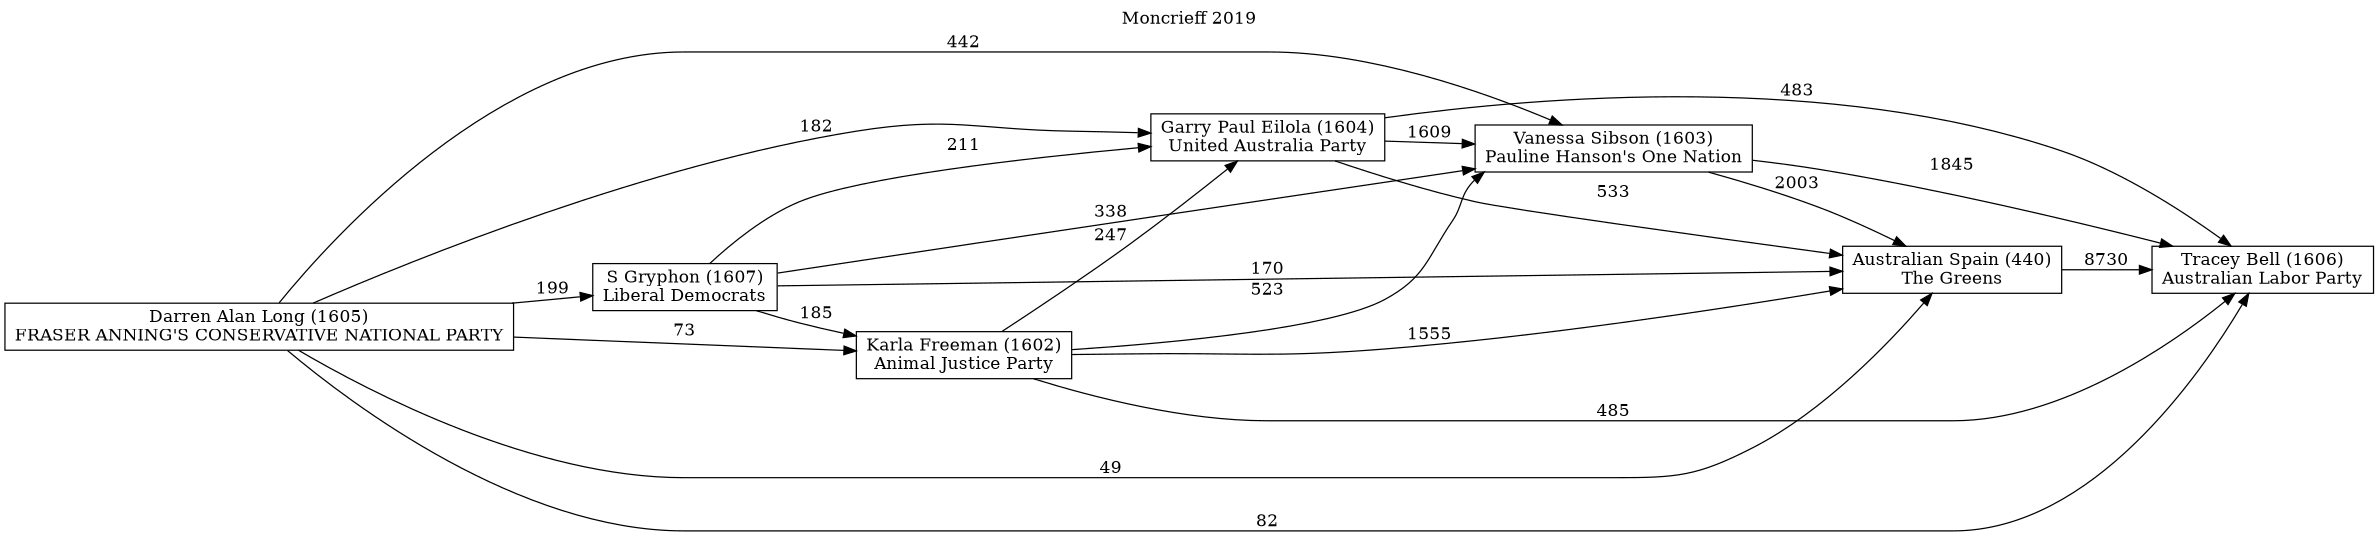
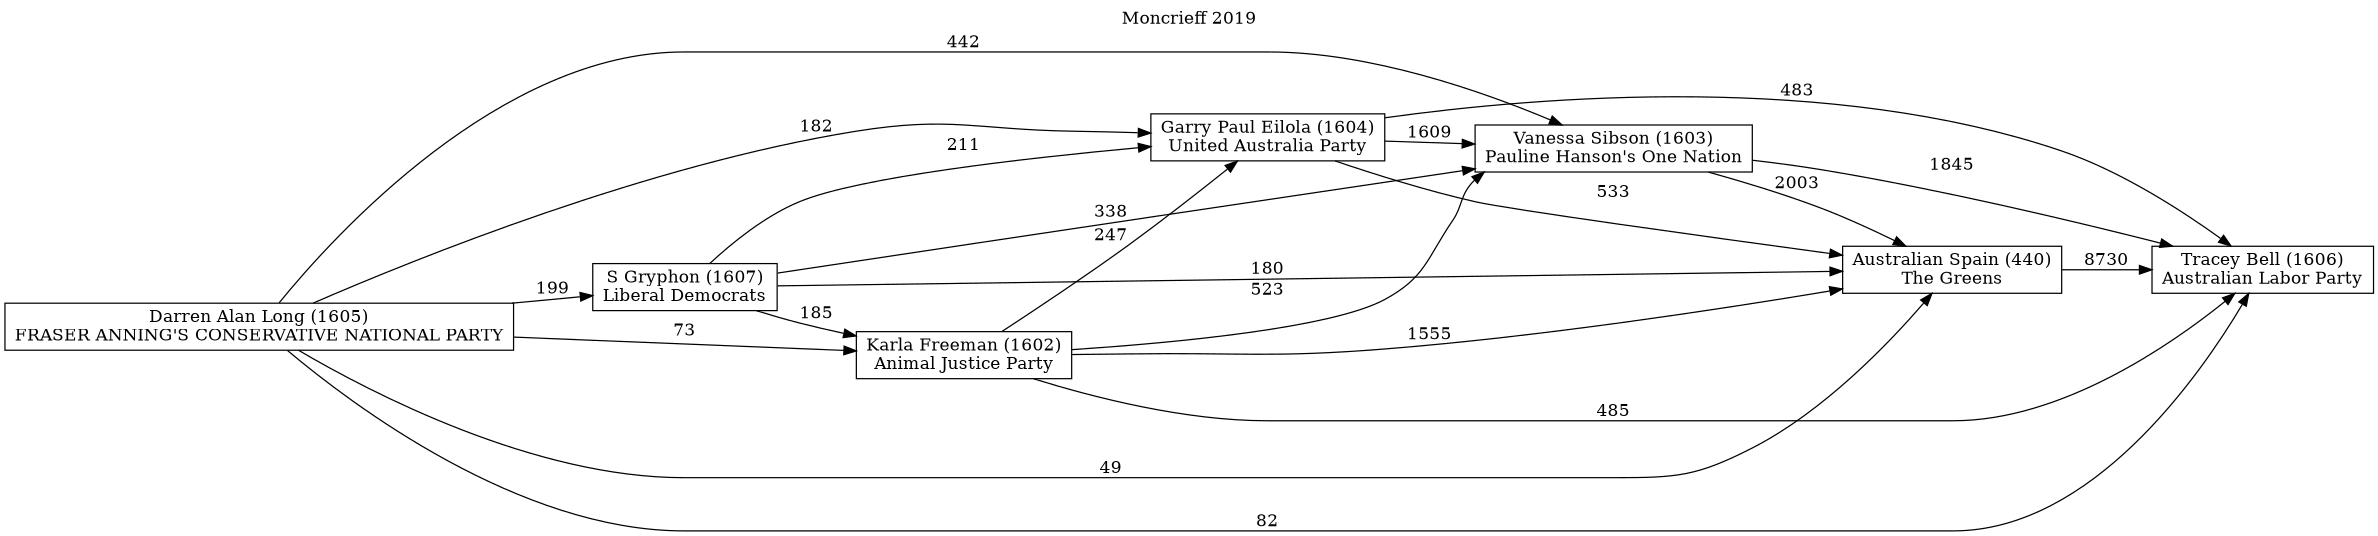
edge "S Gryphon (1607) Liberal Democrats" -> "Australian Spain (440) The Greens": label "170" -> "180"
